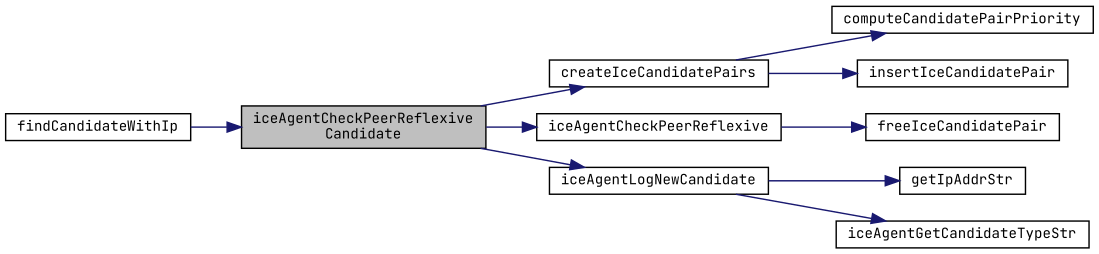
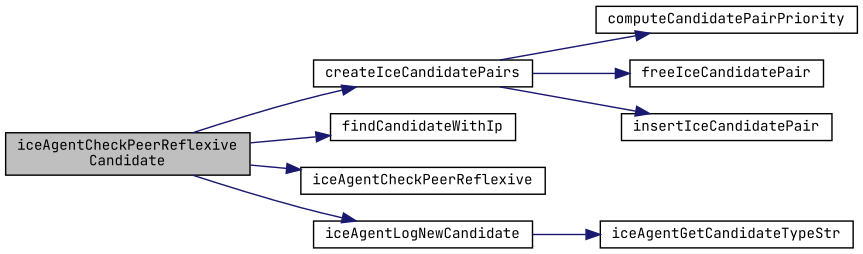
edge "findCandidateWithIp" -> "iceAgentCheckPeerReflexive Candidate": reversed
edge "iceAgentCheckPeerReflexive" -> "freeIceCandidatePair": now "createIceCandidatePairs" -> "freeIceCandidatePair"
node "getIpAddrStr": removed
